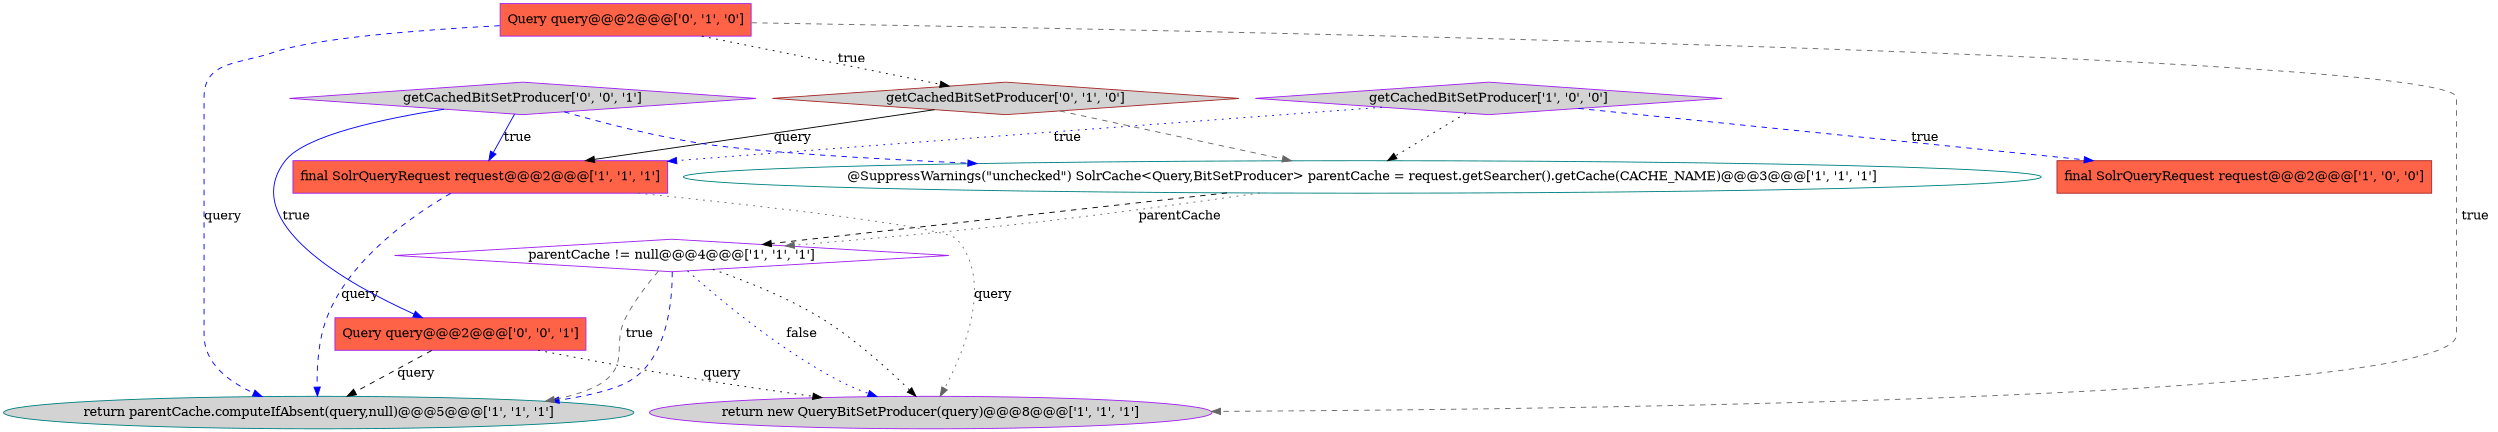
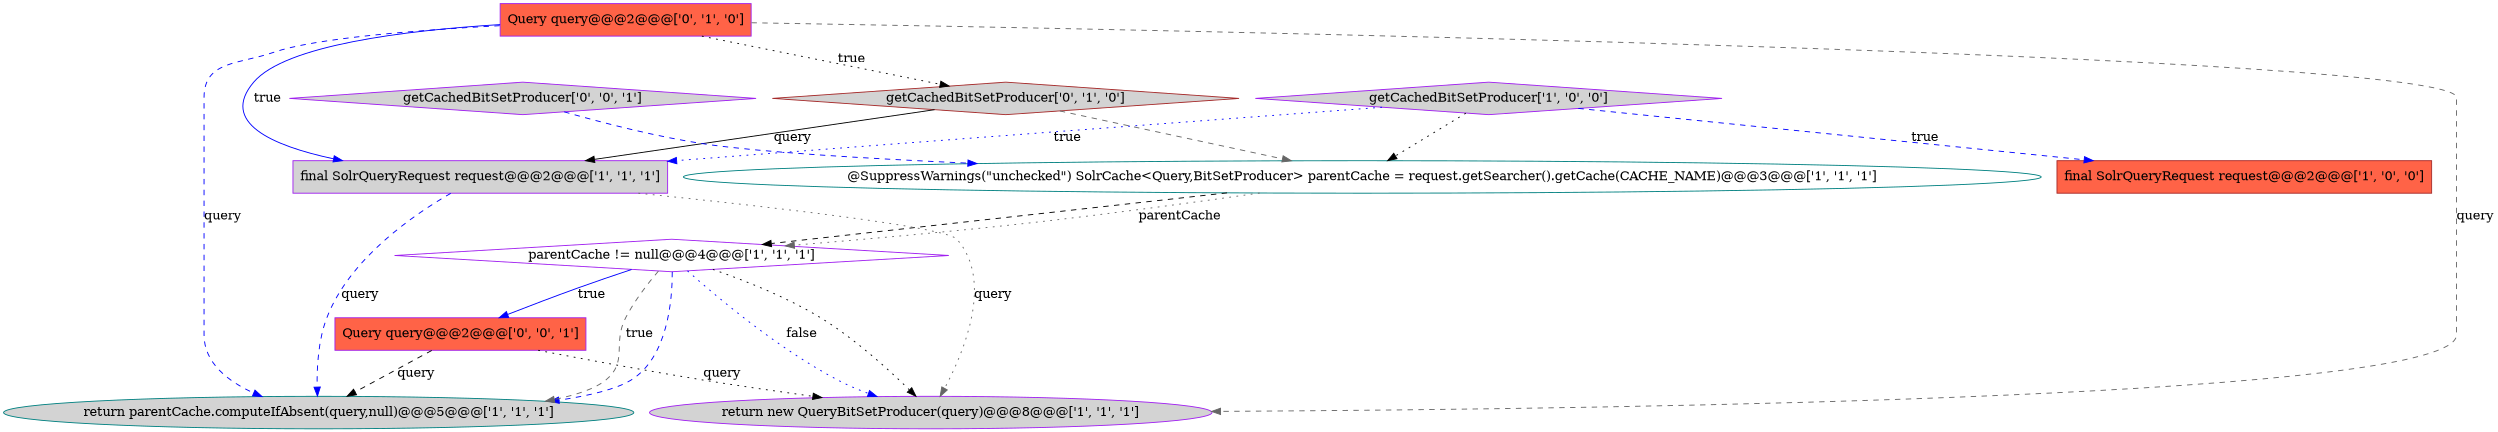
edge "getCachedBitSetProducer['0', '0', '1']" -> "final SolrQueryRequest request@@@2@@@['1', '1', '1']": now "Query query@@@2@@@['0', '1', '0']" -> "final SolrQueryRequest request@@@2@@@['1', '1', '1']"
node "final SolrQueryRequest request@@@2@@@['1', '1', '1']": fillcolor tomato -> lightgray
edge "getCachedBitSetProducer['0', '0', '1']" -> "Query query@@@2@@@['0', '0', '1']": now "parentCache != null@@@4@@@['1', '1', '1']" -> "Query query@@@2@@@['0', '0', '1']"
edge "Query query@@@2@@@['0', '1', '0']" -> "return new QueryBitSetProducer(query)@@@8@@@['1', '1', '1']": label "true" -> "query"
